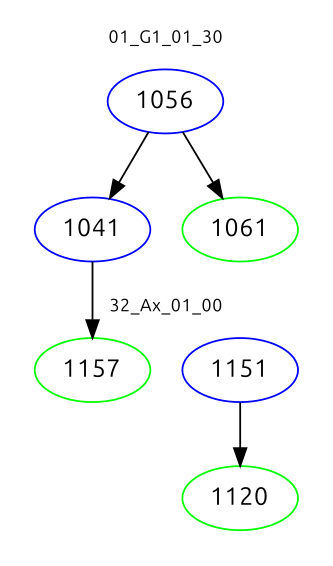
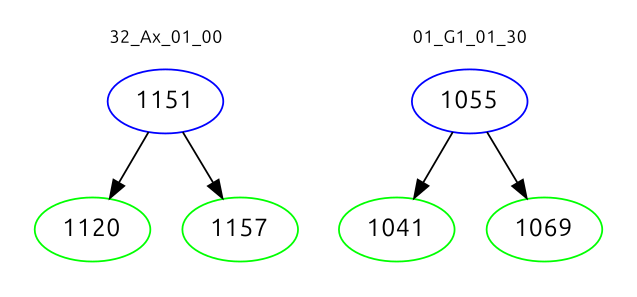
node "1056": label "1056" -> "1055"
node "1041": color blue -> green
node "1061": label "1061" -> "1069"
edge "1041" -> "1157": now "1151" -> "1157"
